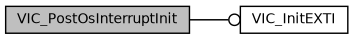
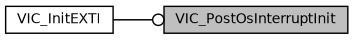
edge "VIC_PostOsInterruptInit" -> "VIC_InitEXTI": reversed
